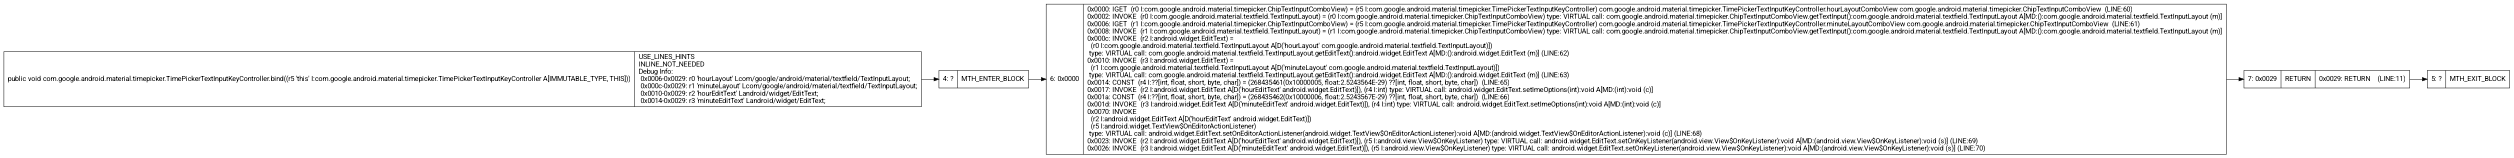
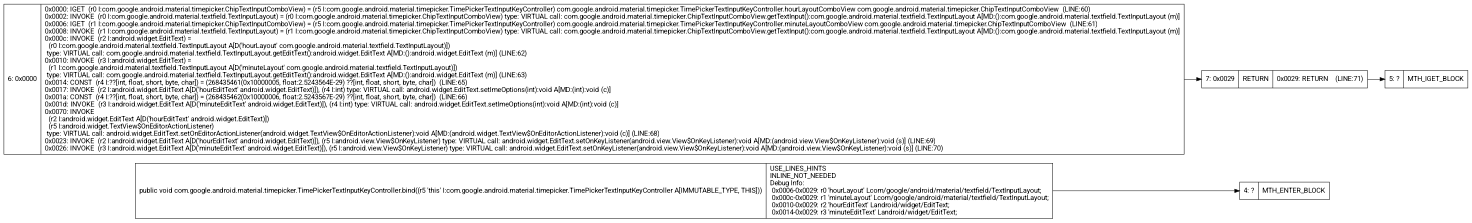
edge "4: ?" -> "6: 0x0000": removed
node "7: 0x0029": text "0x0029: RETURN    (LINE:11)" -> "0x0029: RETURN    (LINE:71)"
node "5: ?": text "MTH_EXIT_BLOCK" -> "MTH_IGET_BLOCK"
